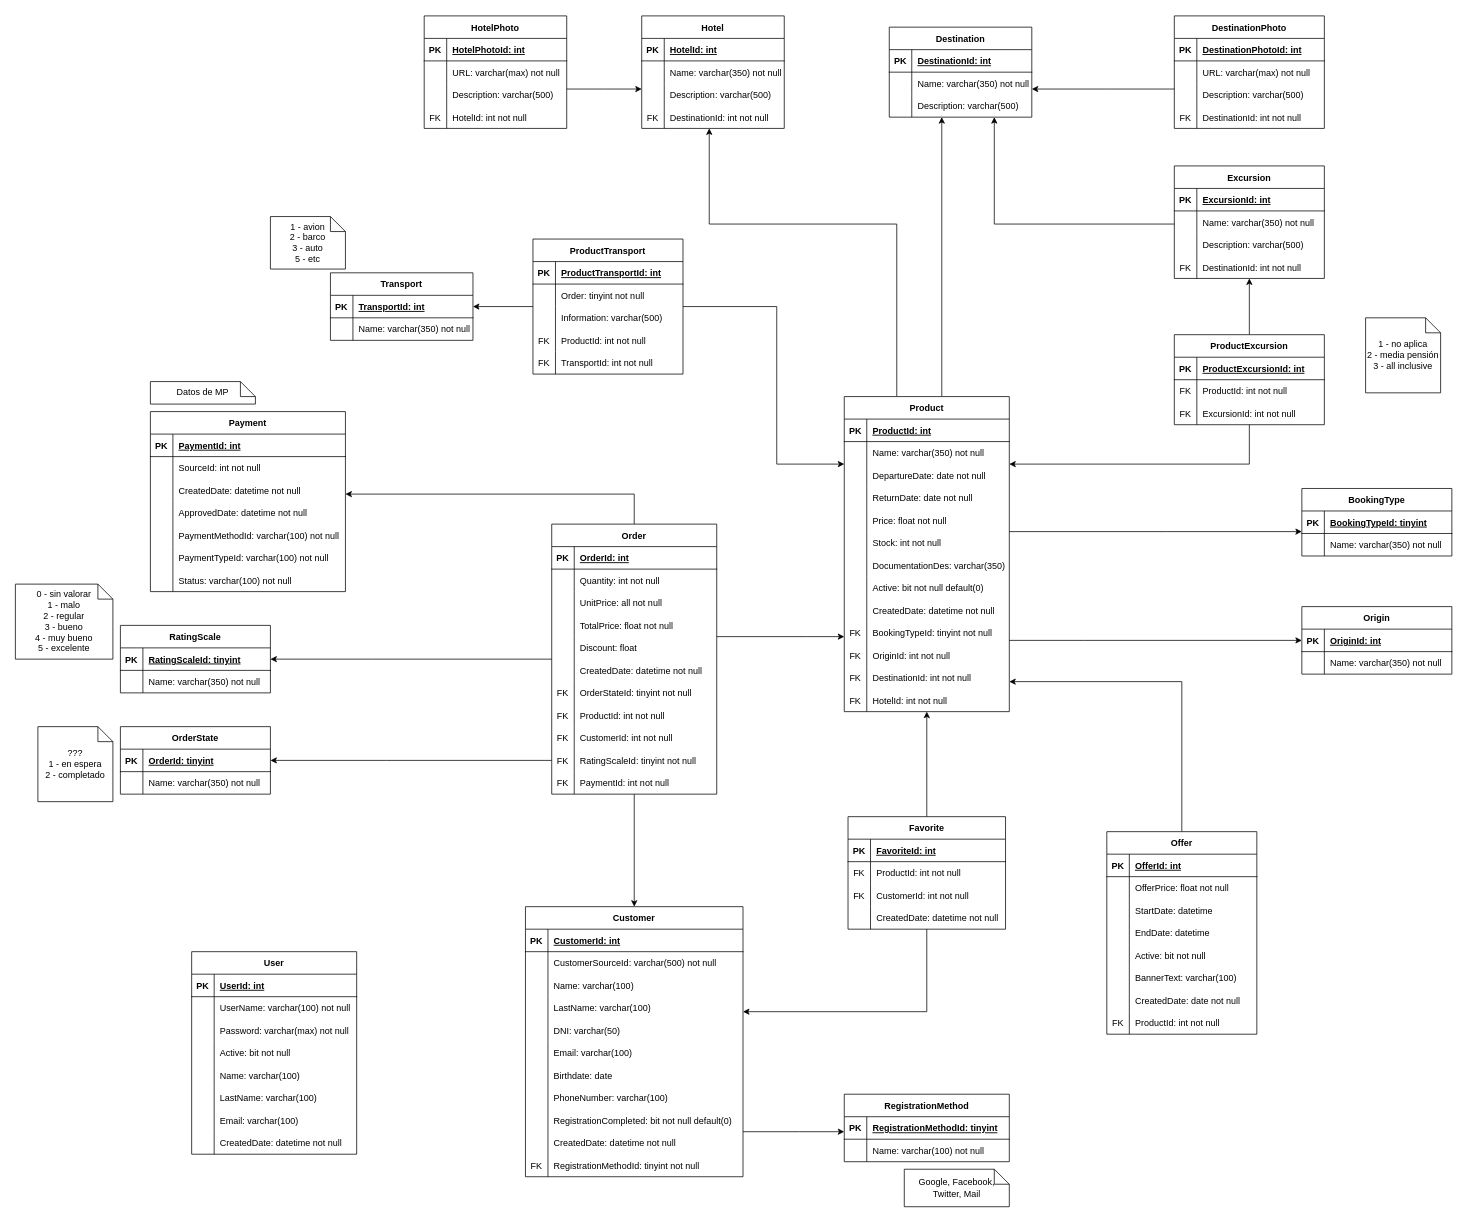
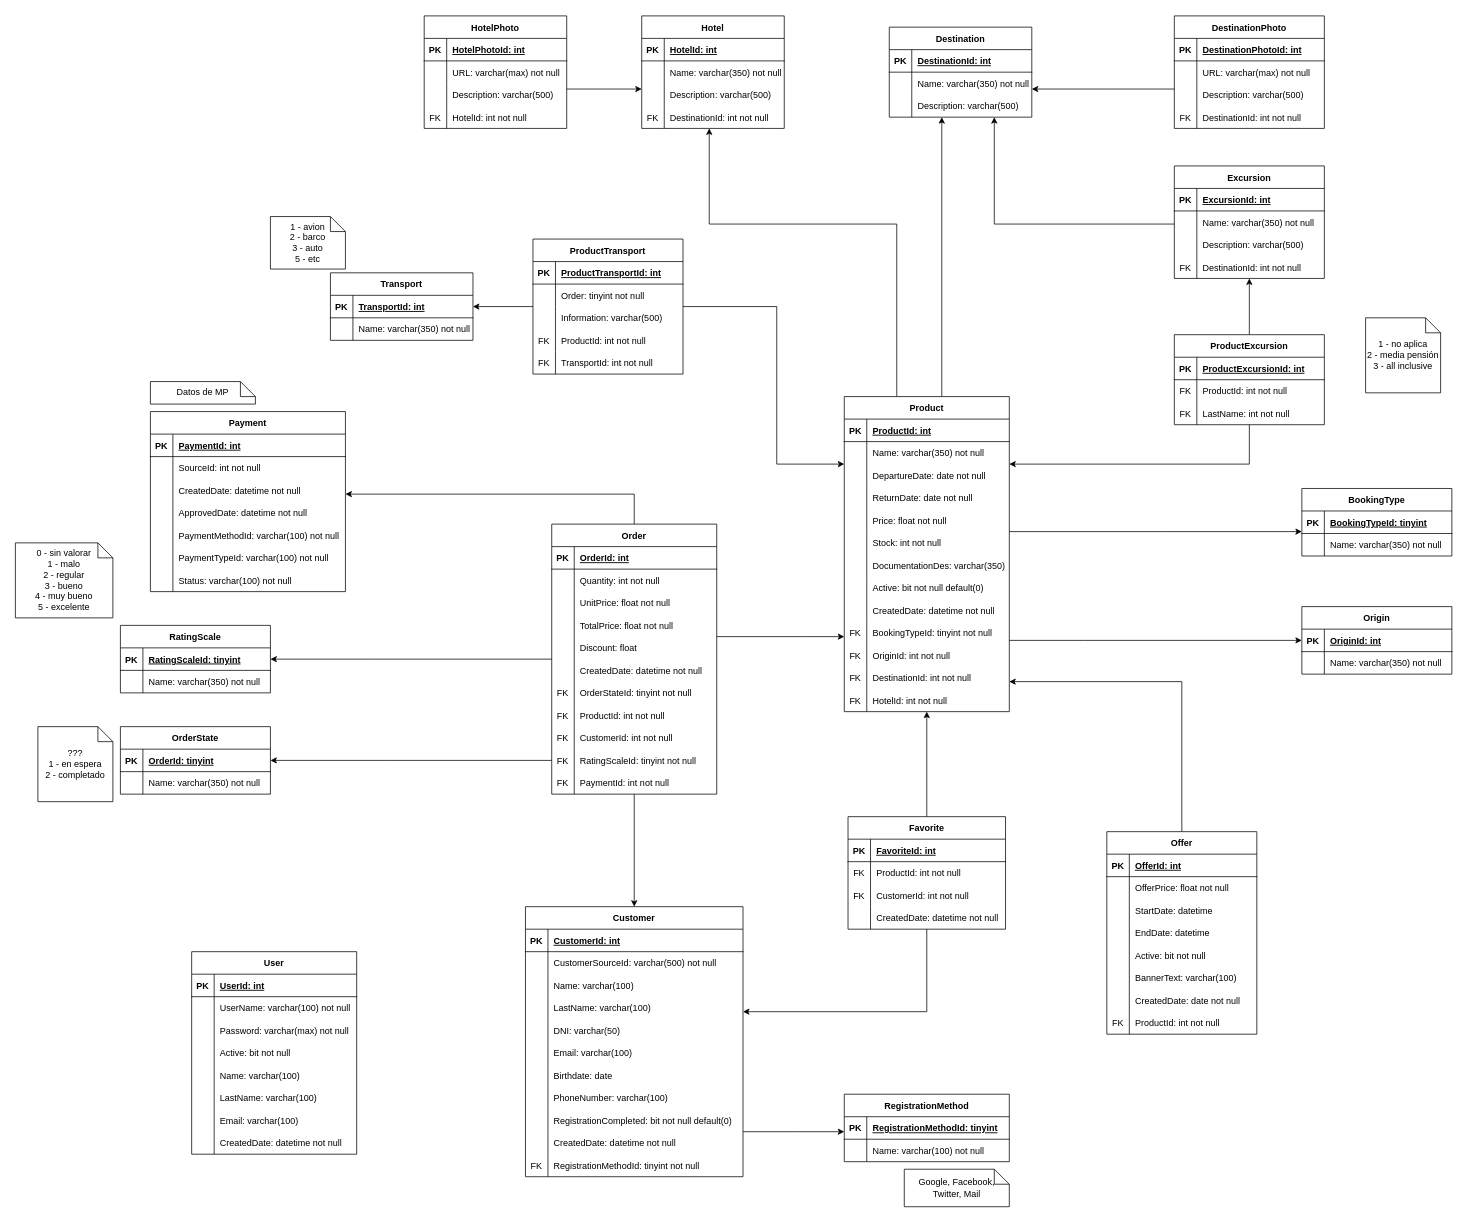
node "ExcursionId: int not null": label "ExcursionId: int not null" -> "LastName: int not null"
node "UnitPrice: all not null": label "UnitPrice: all not null" -> "UnitPrice: float not null"
node "0 - sin valorar 1 - malo 2 - regular 3 - bueno 4 - muy bueno 5 - excelente": moved (64, 621) -> (64, 580)
